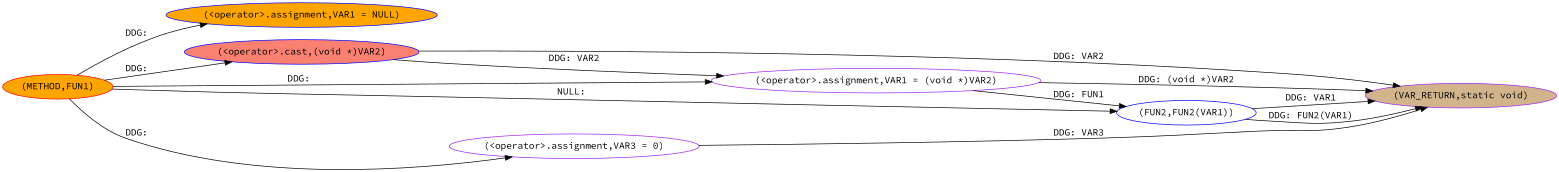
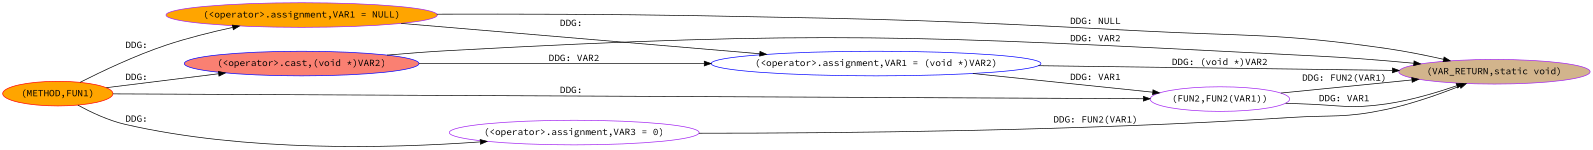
node "(<operator>.assignment,VAR1 = NULL)": color blue -> purple
edge "(<operator>.assignment,VAR1 = NULL)" -> "(VAR_RETURN,static void)": added, label "DDG: NULL"
node "(<operator>.assignment,VAR1 = (void *)VAR2)": color purple -> blue
edge "(METHOD,FUN1)" -> "(<operator>.assignment,VAR1 = (void *)VAR2)": now "(<operator>.assignment,VAR1 = NULL)" -> "(<operator>.assignment,VAR1 = (void *)VAR2)"
edge "(METHOD,FUN1)" -> "(FUN2,FUN2(VAR1))": label "NULL: " -> "DDG: "
edge "(<operator>.assignment,VAR1 = (void *)VAR2)" -> "(FUN2,FUN2(VAR1))": label "DDG: FUN1" -> "DDG: VAR1"
node "(FUN2,FUN2(VAR1))": color blue -> purple
edge "(<operator>.assignment,VAR3 = 0)" -> "(VAR_RETURN,static void)": label "DDG: VAR3" -> "DDG: FUN2(VAR1)"
